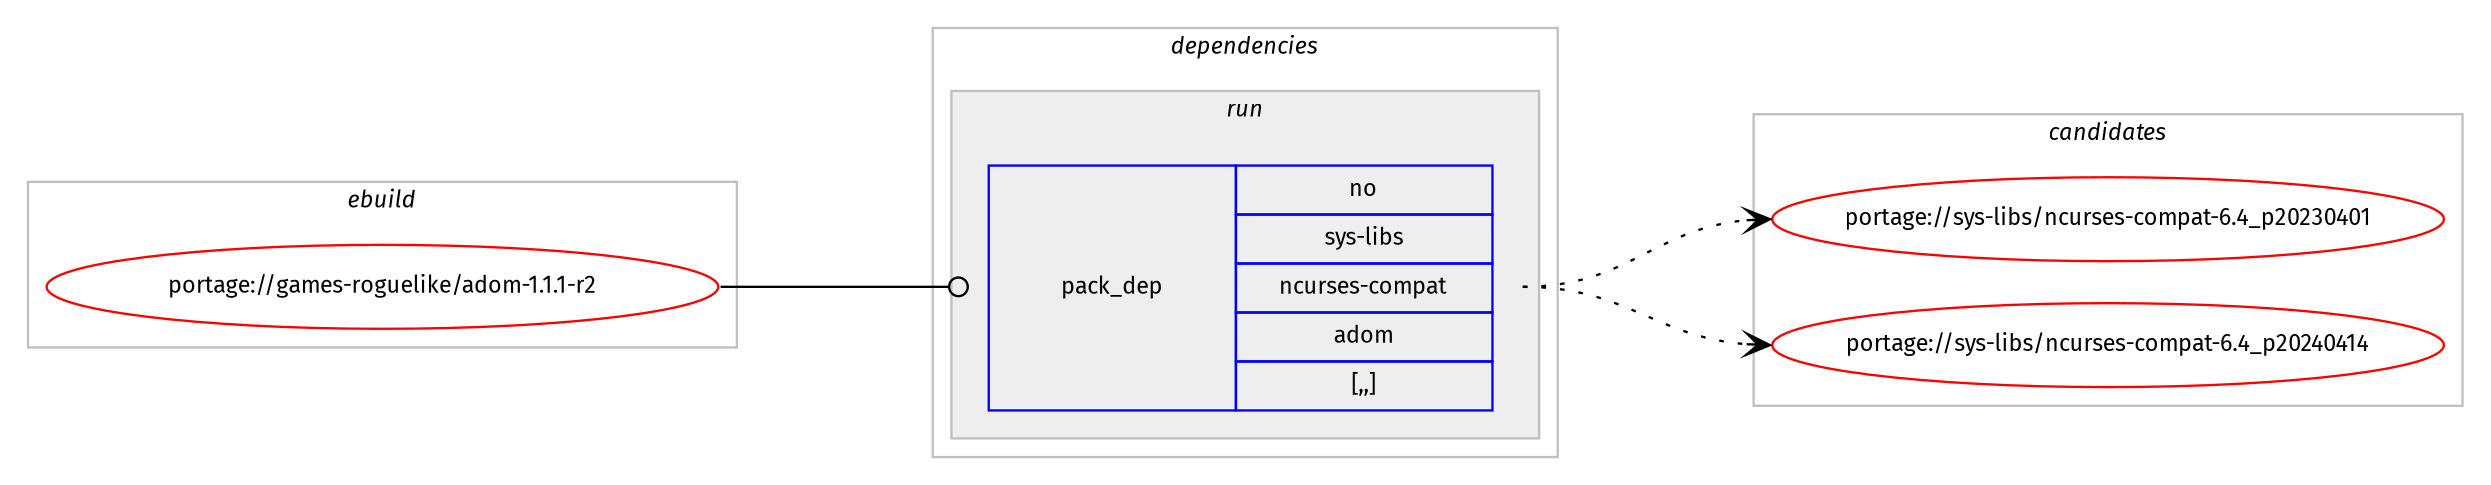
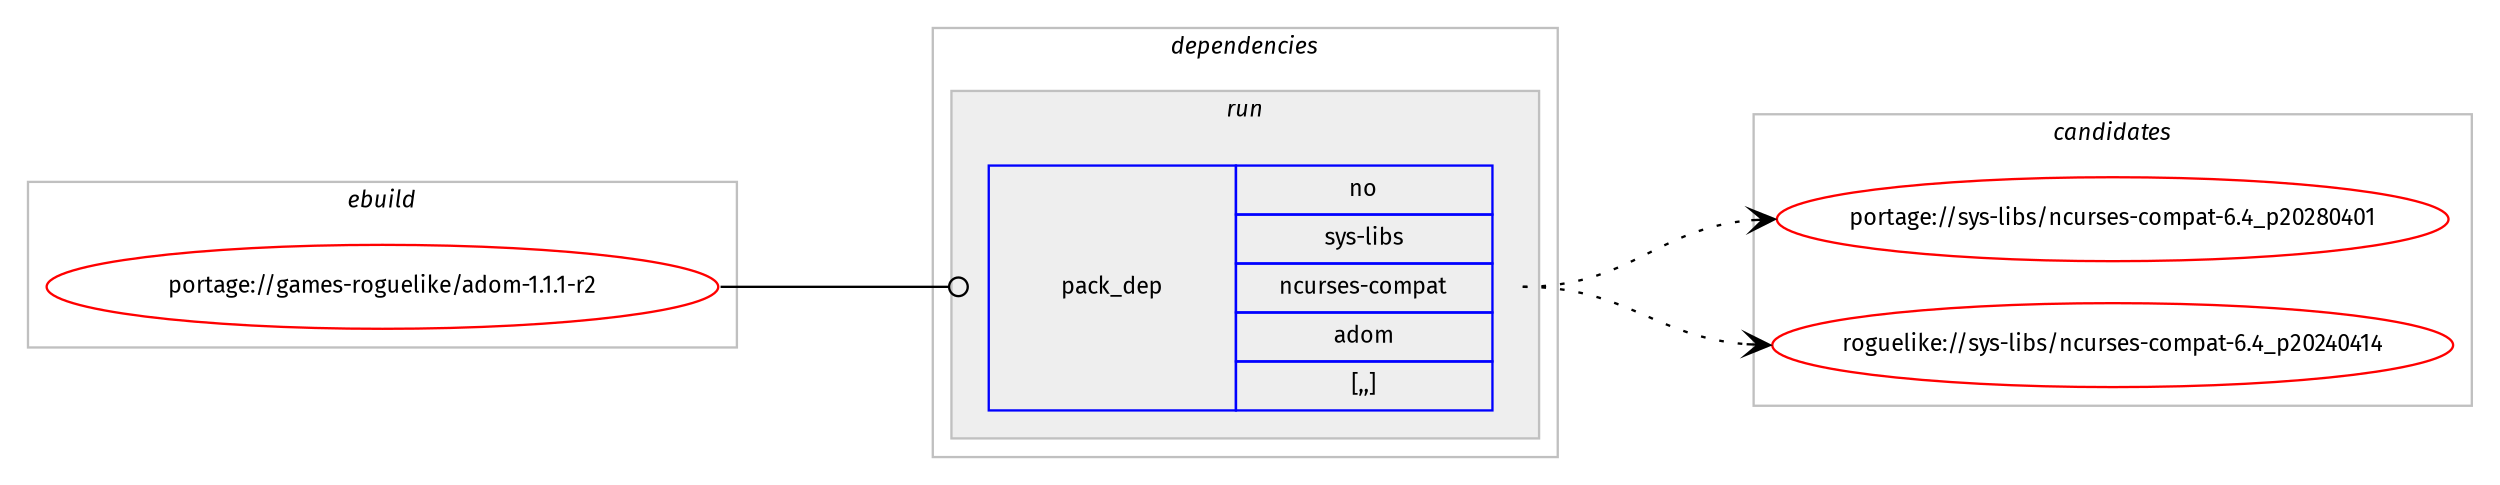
node "portage://sys-libs/ncurses-compat-6.4_p20230401": label "portage://sys-libs/ncurses-compat-6.4_p20230401" -> "portage://sys-libs/ncurses-compat-6.4_p20280401"
node "portage://sys-libs/ncurses-compat-6.4_p20240414": label "portage://sys-libs/ncurses-compat-6.4_p20240414" -> "roguelike://sys-libs/ncurses-compat-6.4_p20240414"
